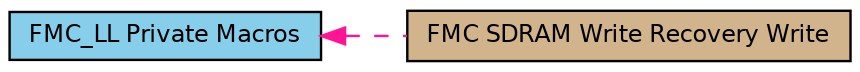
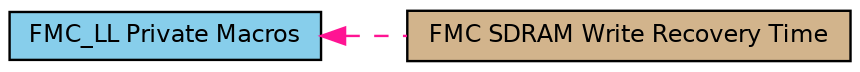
node "FMC SDRAM Write Recovery Write": label "FMC SDRAM Write Recovery Write" -> "FMC SDRAM Write Recovery Time"
